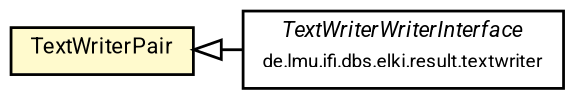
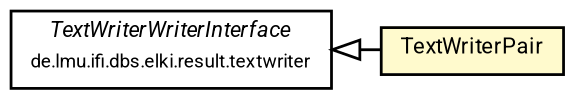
edge "TextWriterWriterInterface" -> "TextWriterPair": reversed
